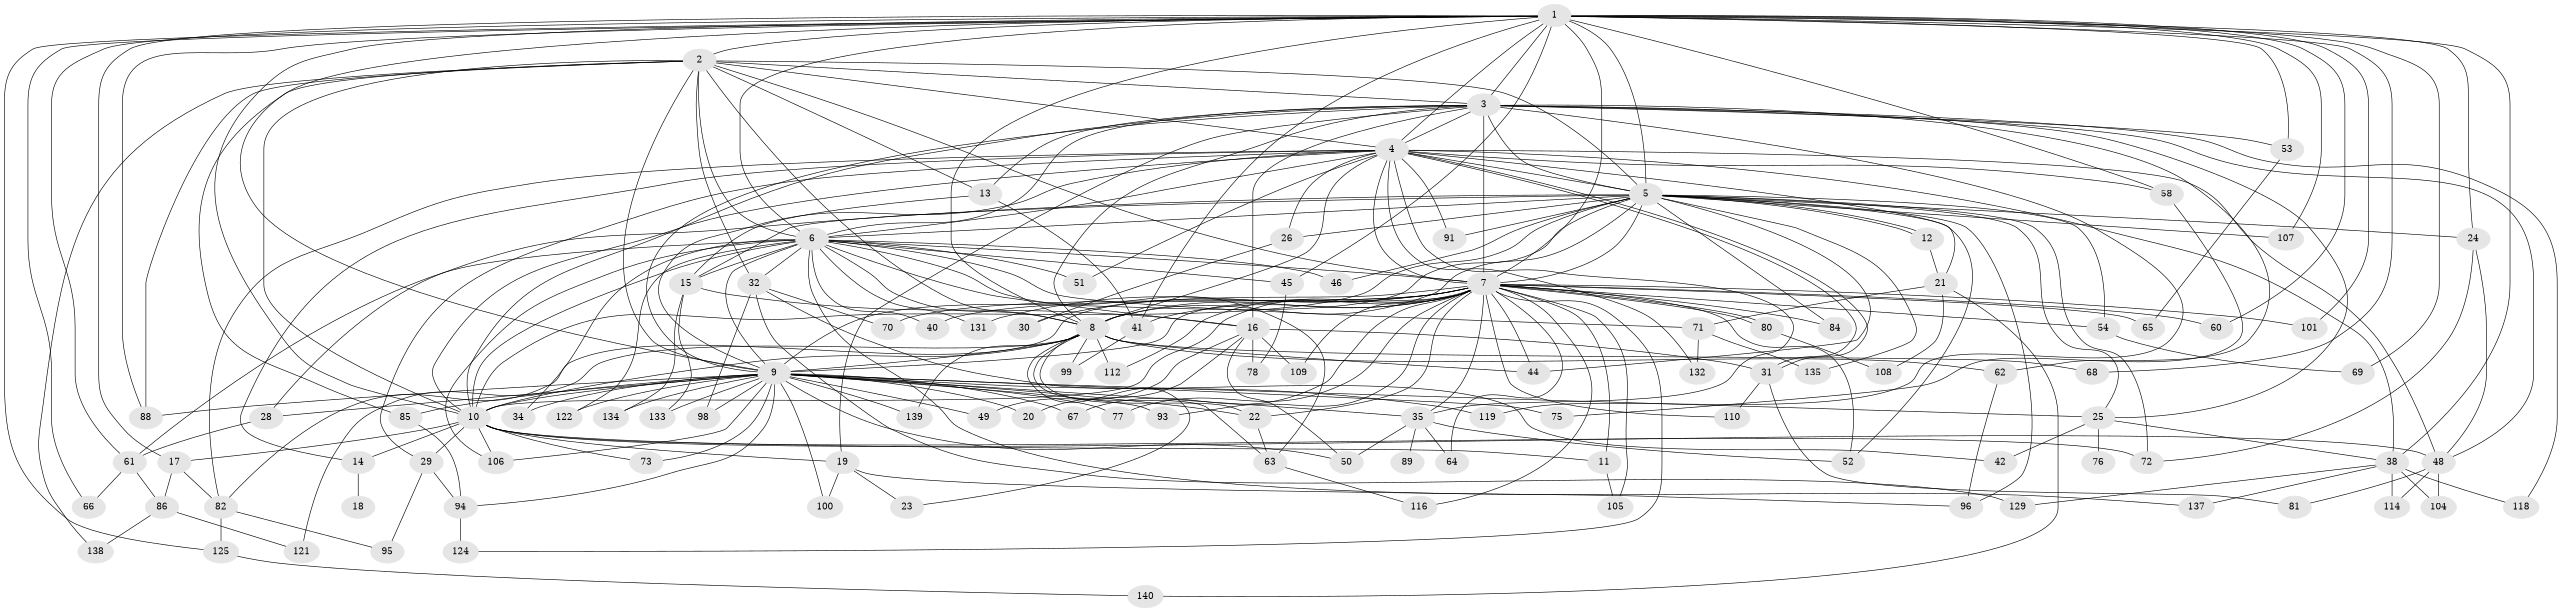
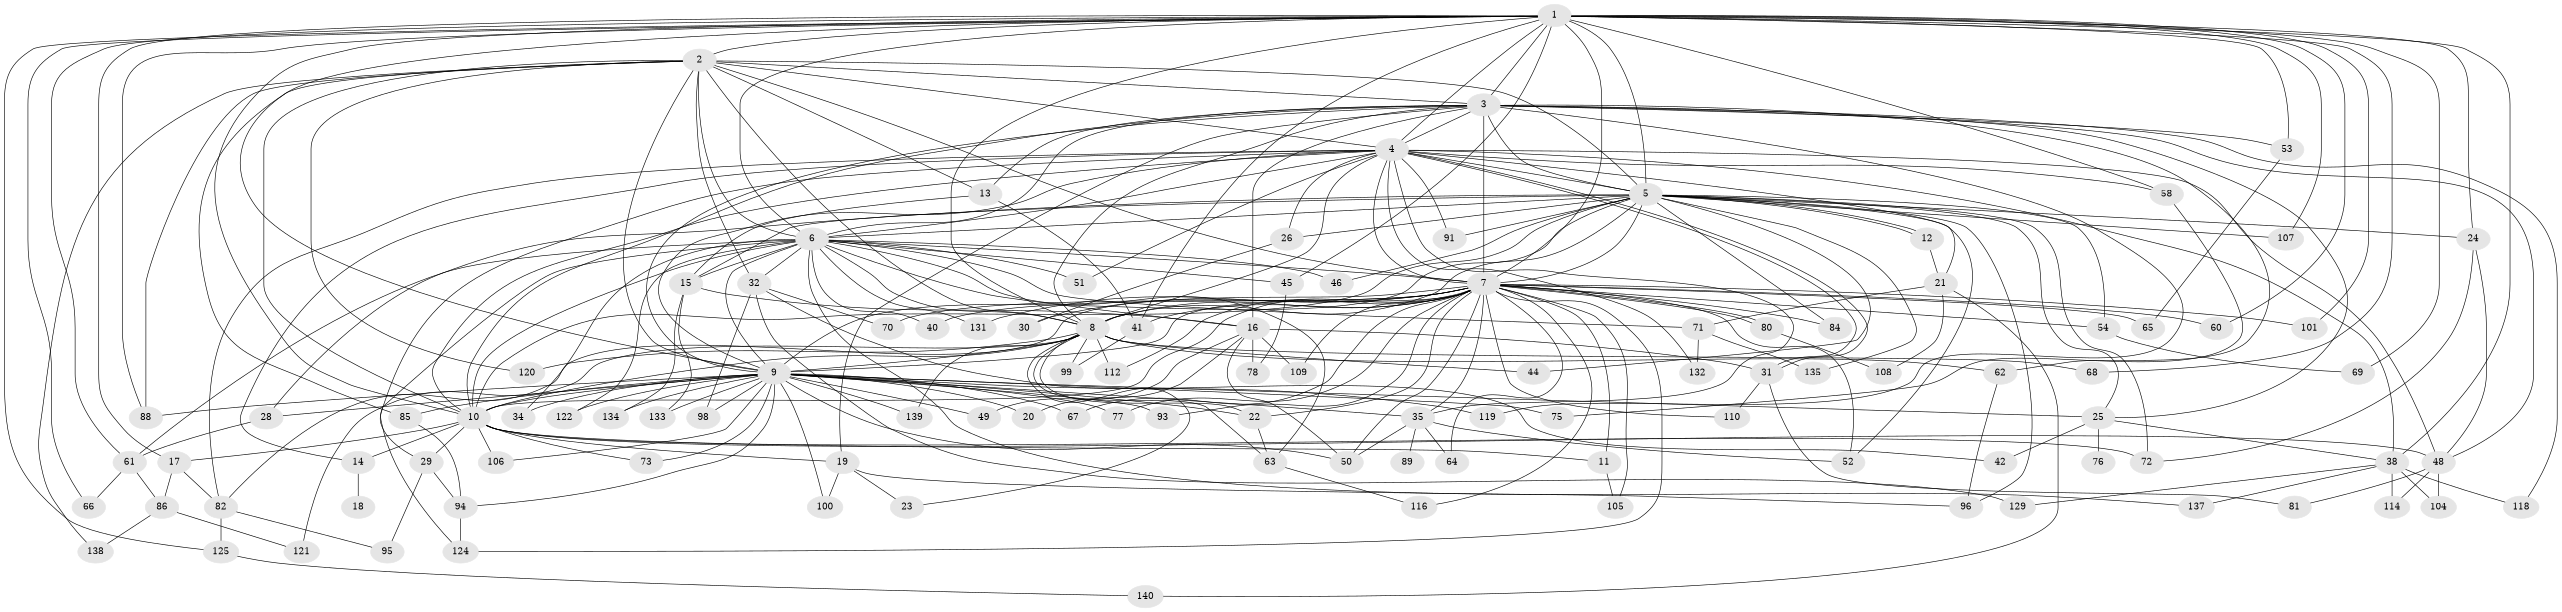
edge "6" -- "106": now "6" -- "124"
edge "7" -- "44": now "7" -- "50"
node "120": added
